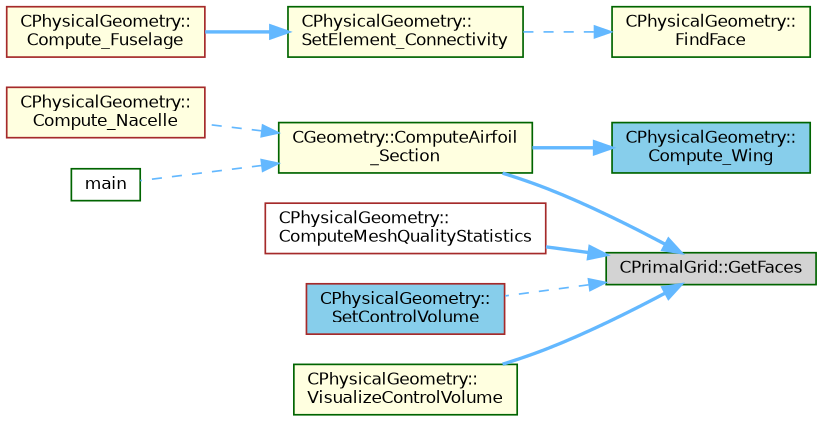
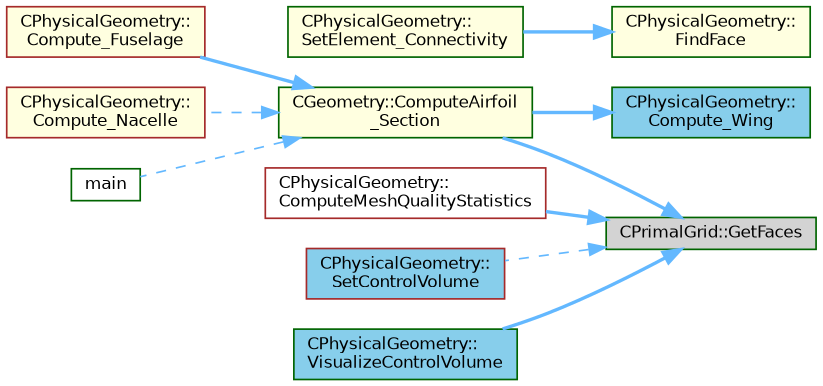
edge "CPhysicalGeometry:: Compute_Fuselage" -> "CPhysicalGeometry:: SetElement_Connectivity": now "CPhysicalGeometry:: Compute_Fuselage" -> "CGeometry::ComputeAirfoil _Section"
edge "CPhysicalGeometry:: SetElement_Connectivity" -> "CPhysicalGeometry:: FindFace": style dashed -> bold
node "CPhysicalGeometry:: VisualizeControlVolume": fillcolor lightyellow -> skyblue
